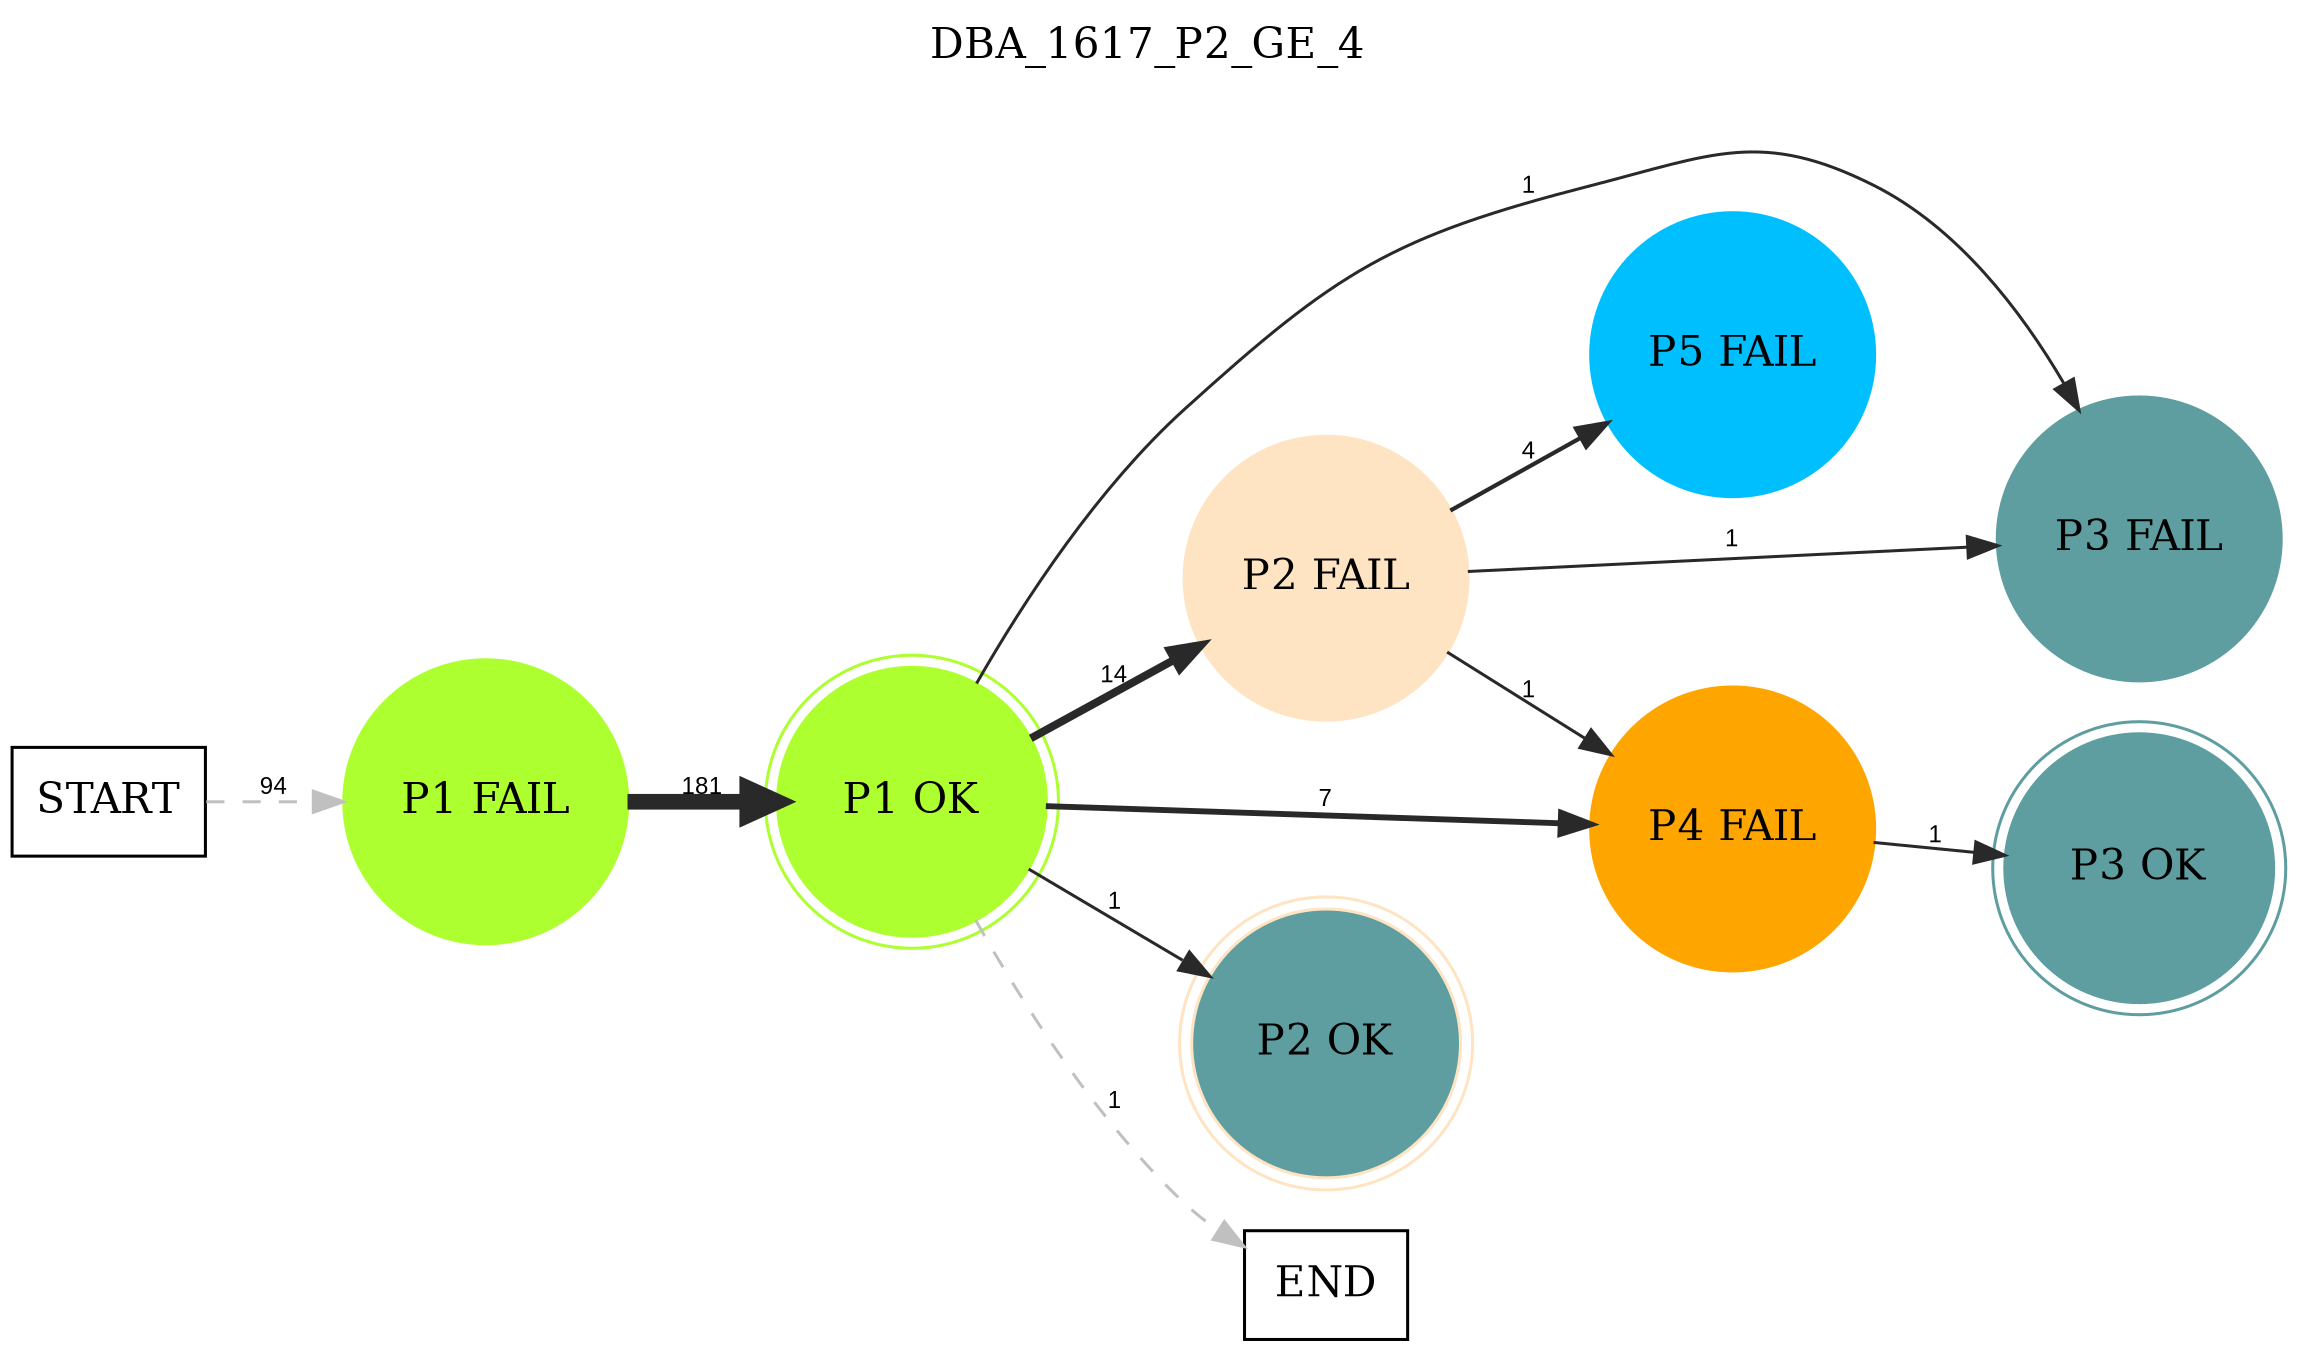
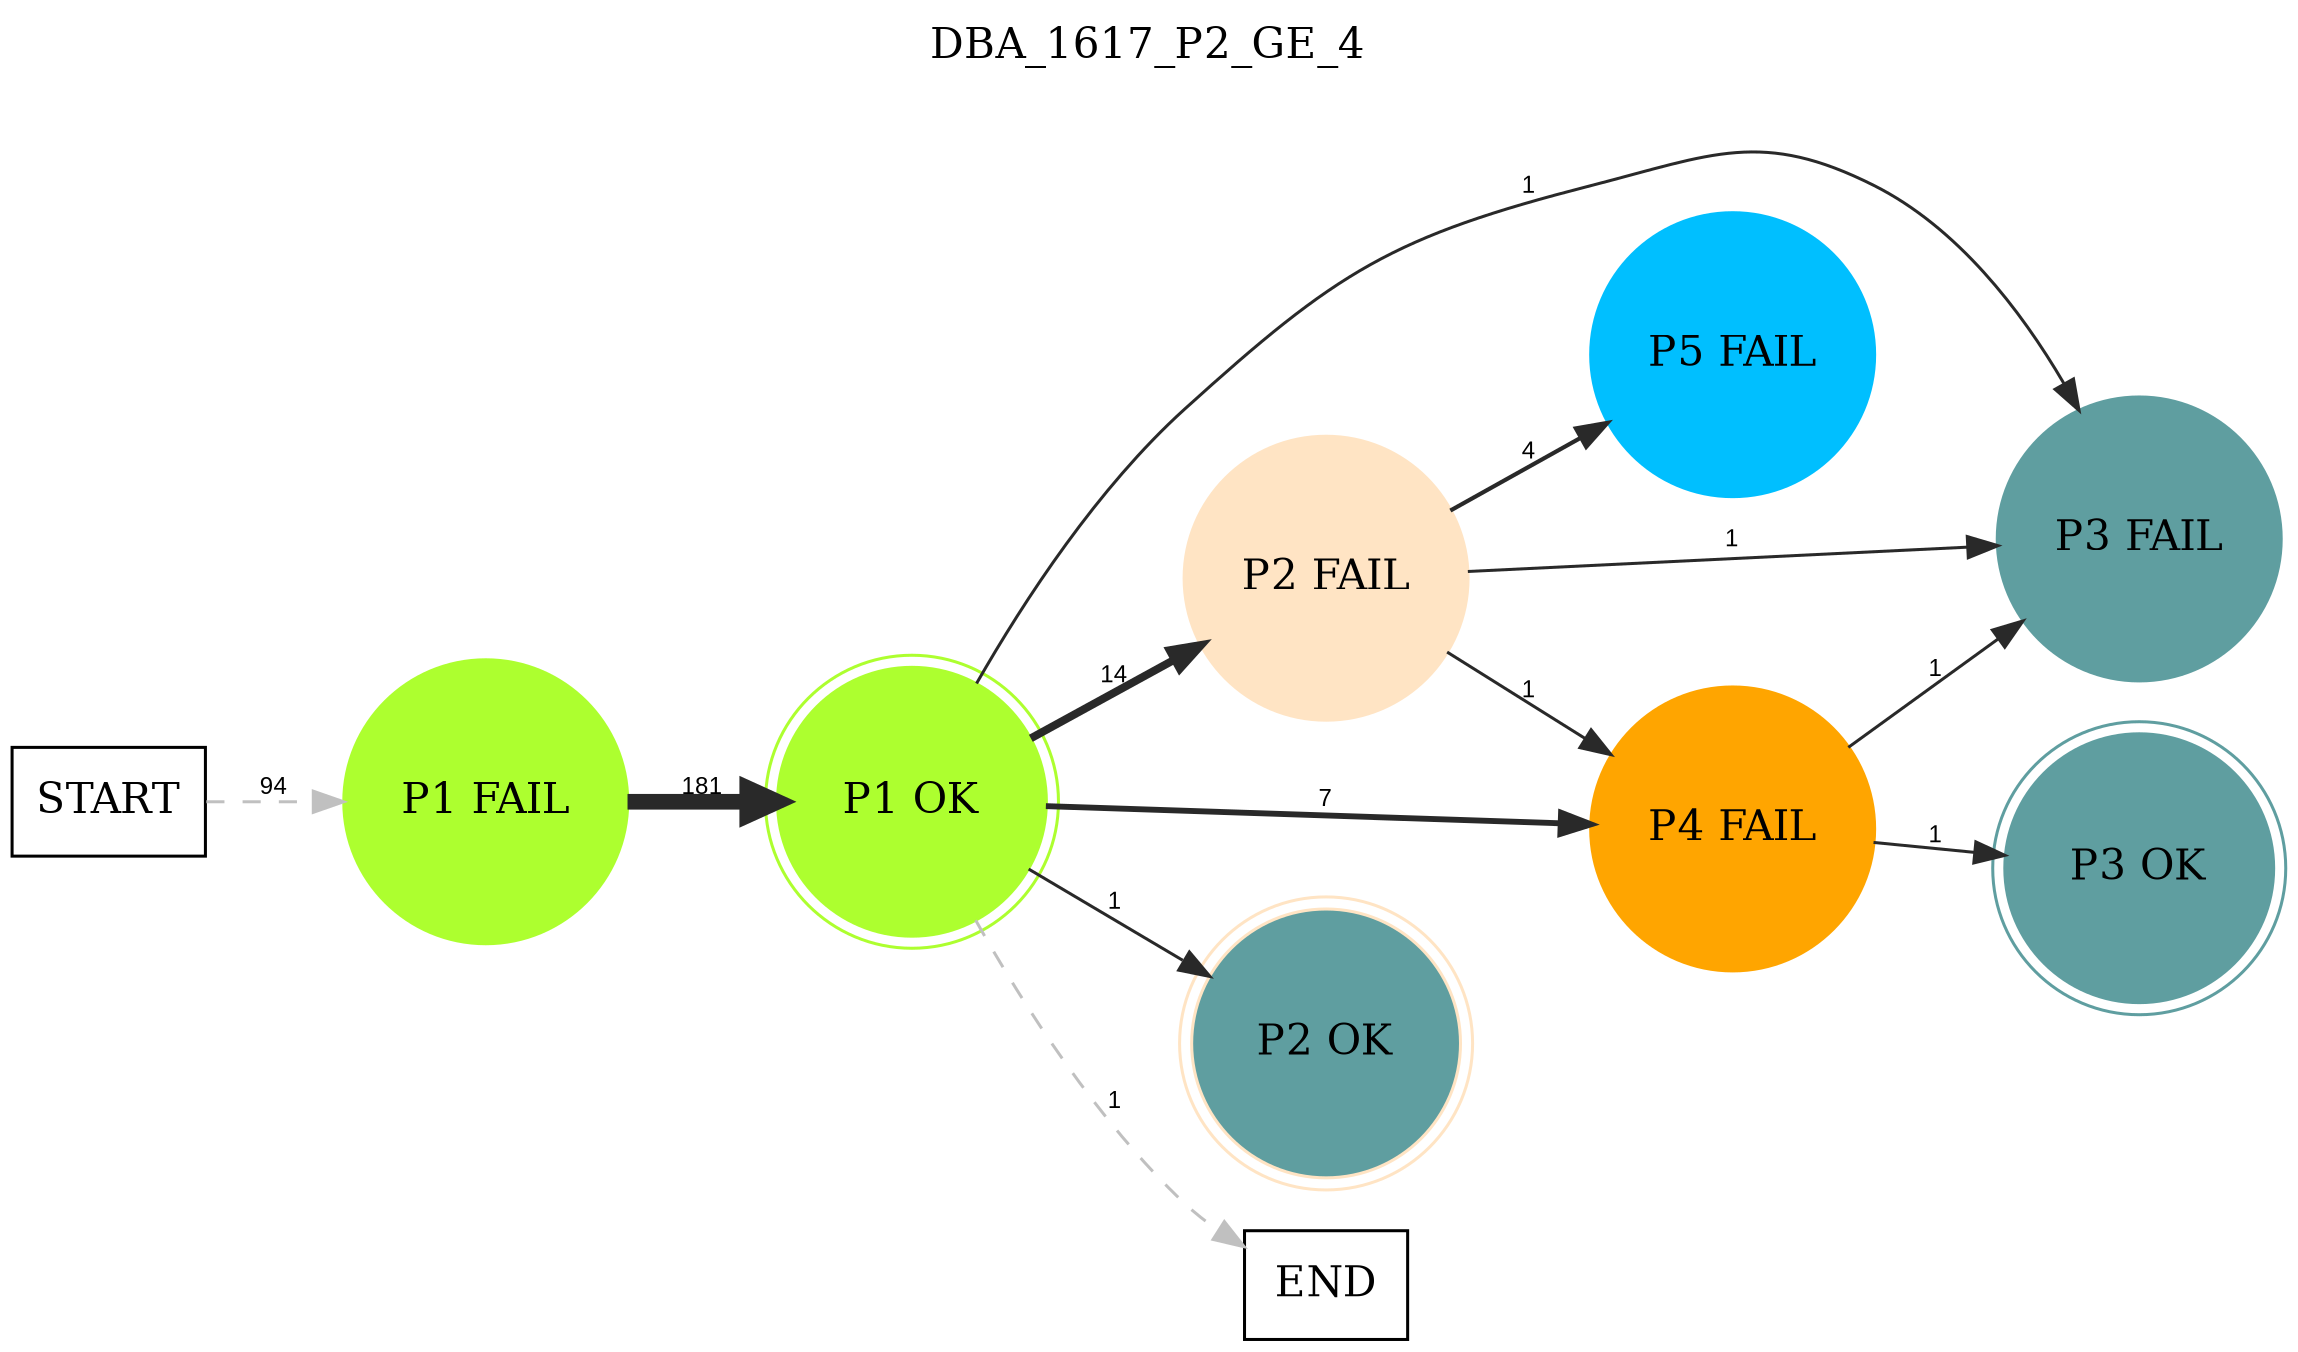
edge "P4 FAIL" -> "P3 FAIL": added, label "1"
